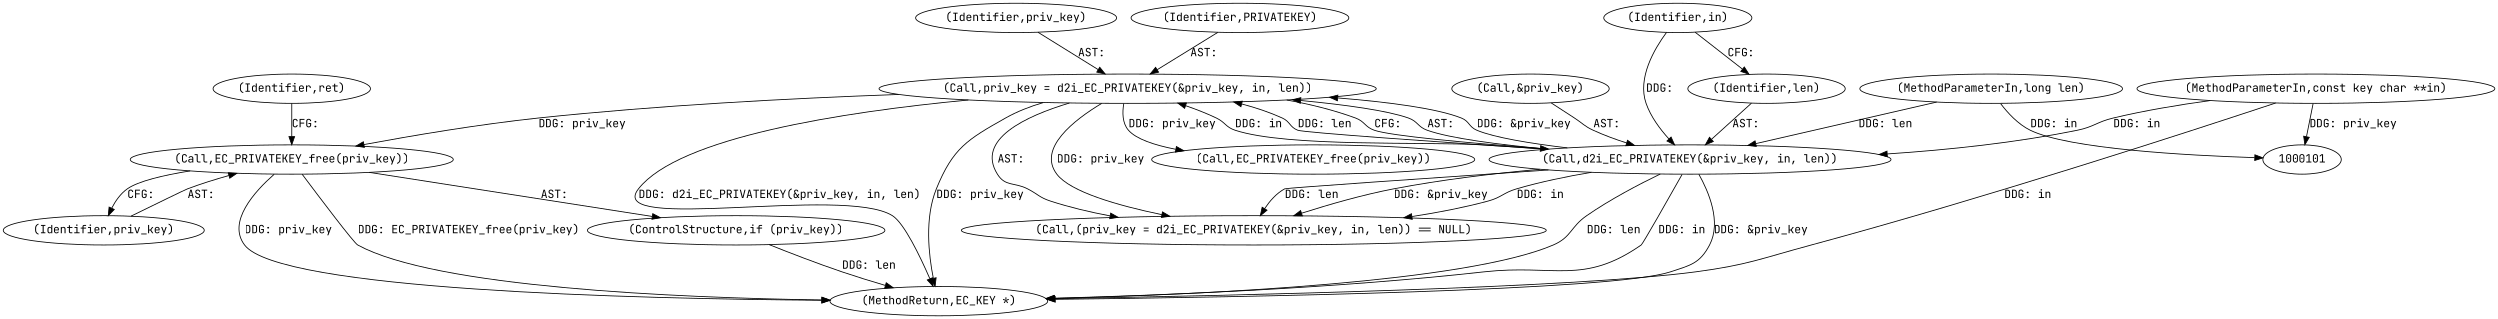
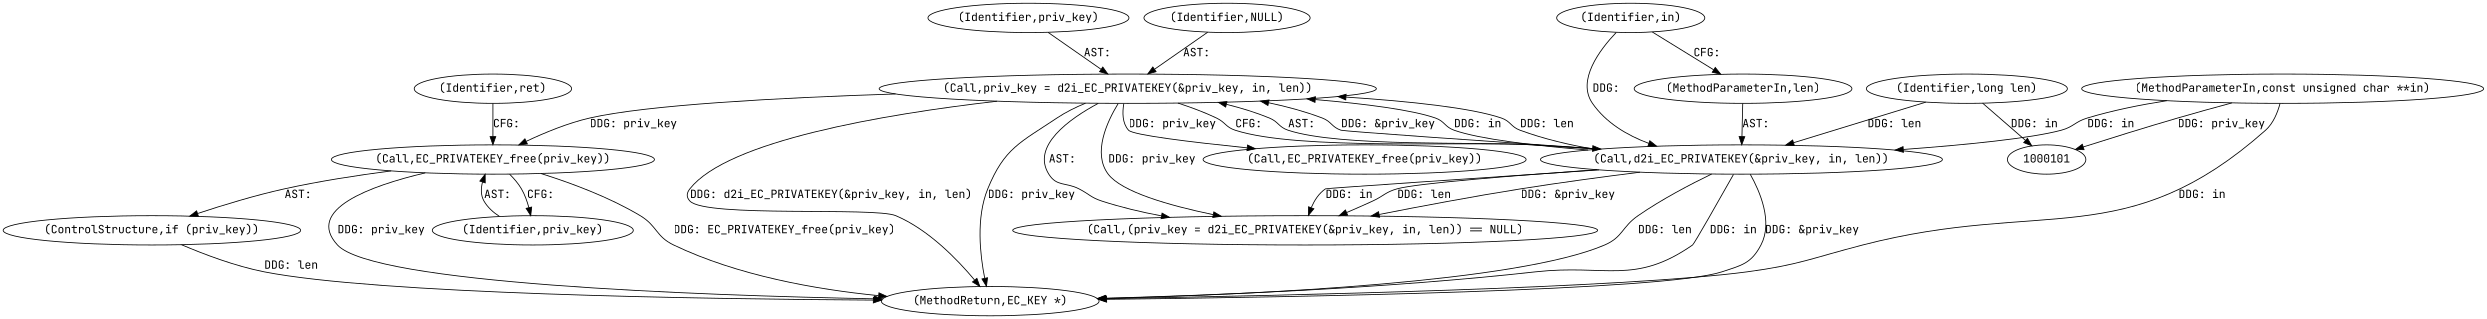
node "(Identifier,PRIVATEKEY)": label "(Identifier,PRIVATEKEY)" -> "(Identifier,NULL)"
node "(Call,&priv_key)": removed
node "(Identifier,len)": label "(Identifier,len)" -> "(MethodParameterIn,len)"
node "(MethodParameterIn,long len)": label "(MethodParameterIn,long len)" -> "(Identifier,long len)"
node "(MethodParameterIn,const key char **in)": label "(MethodParameterIn,const key char **in)" -> "(MethodParameterIn,const unsigned char **in)"
